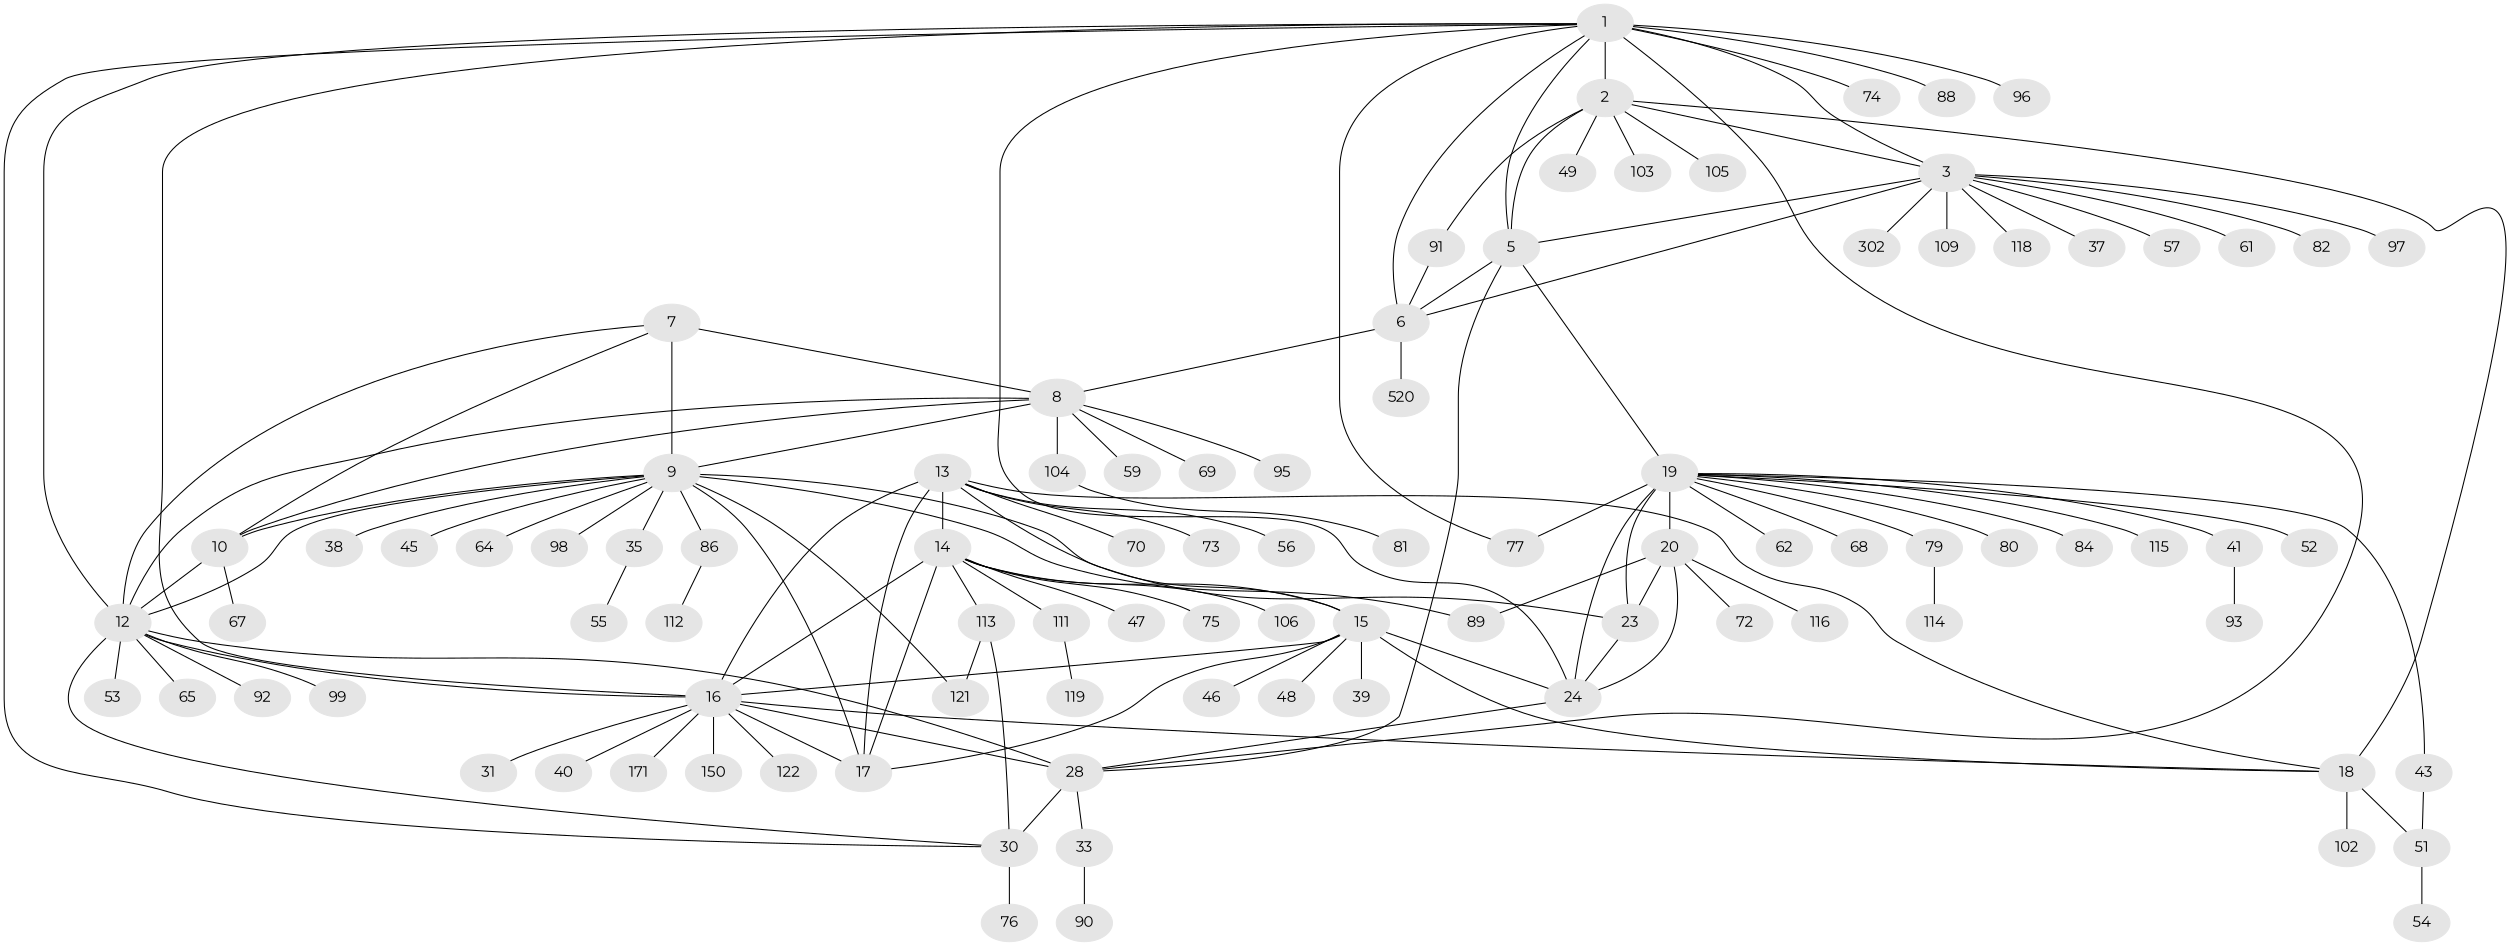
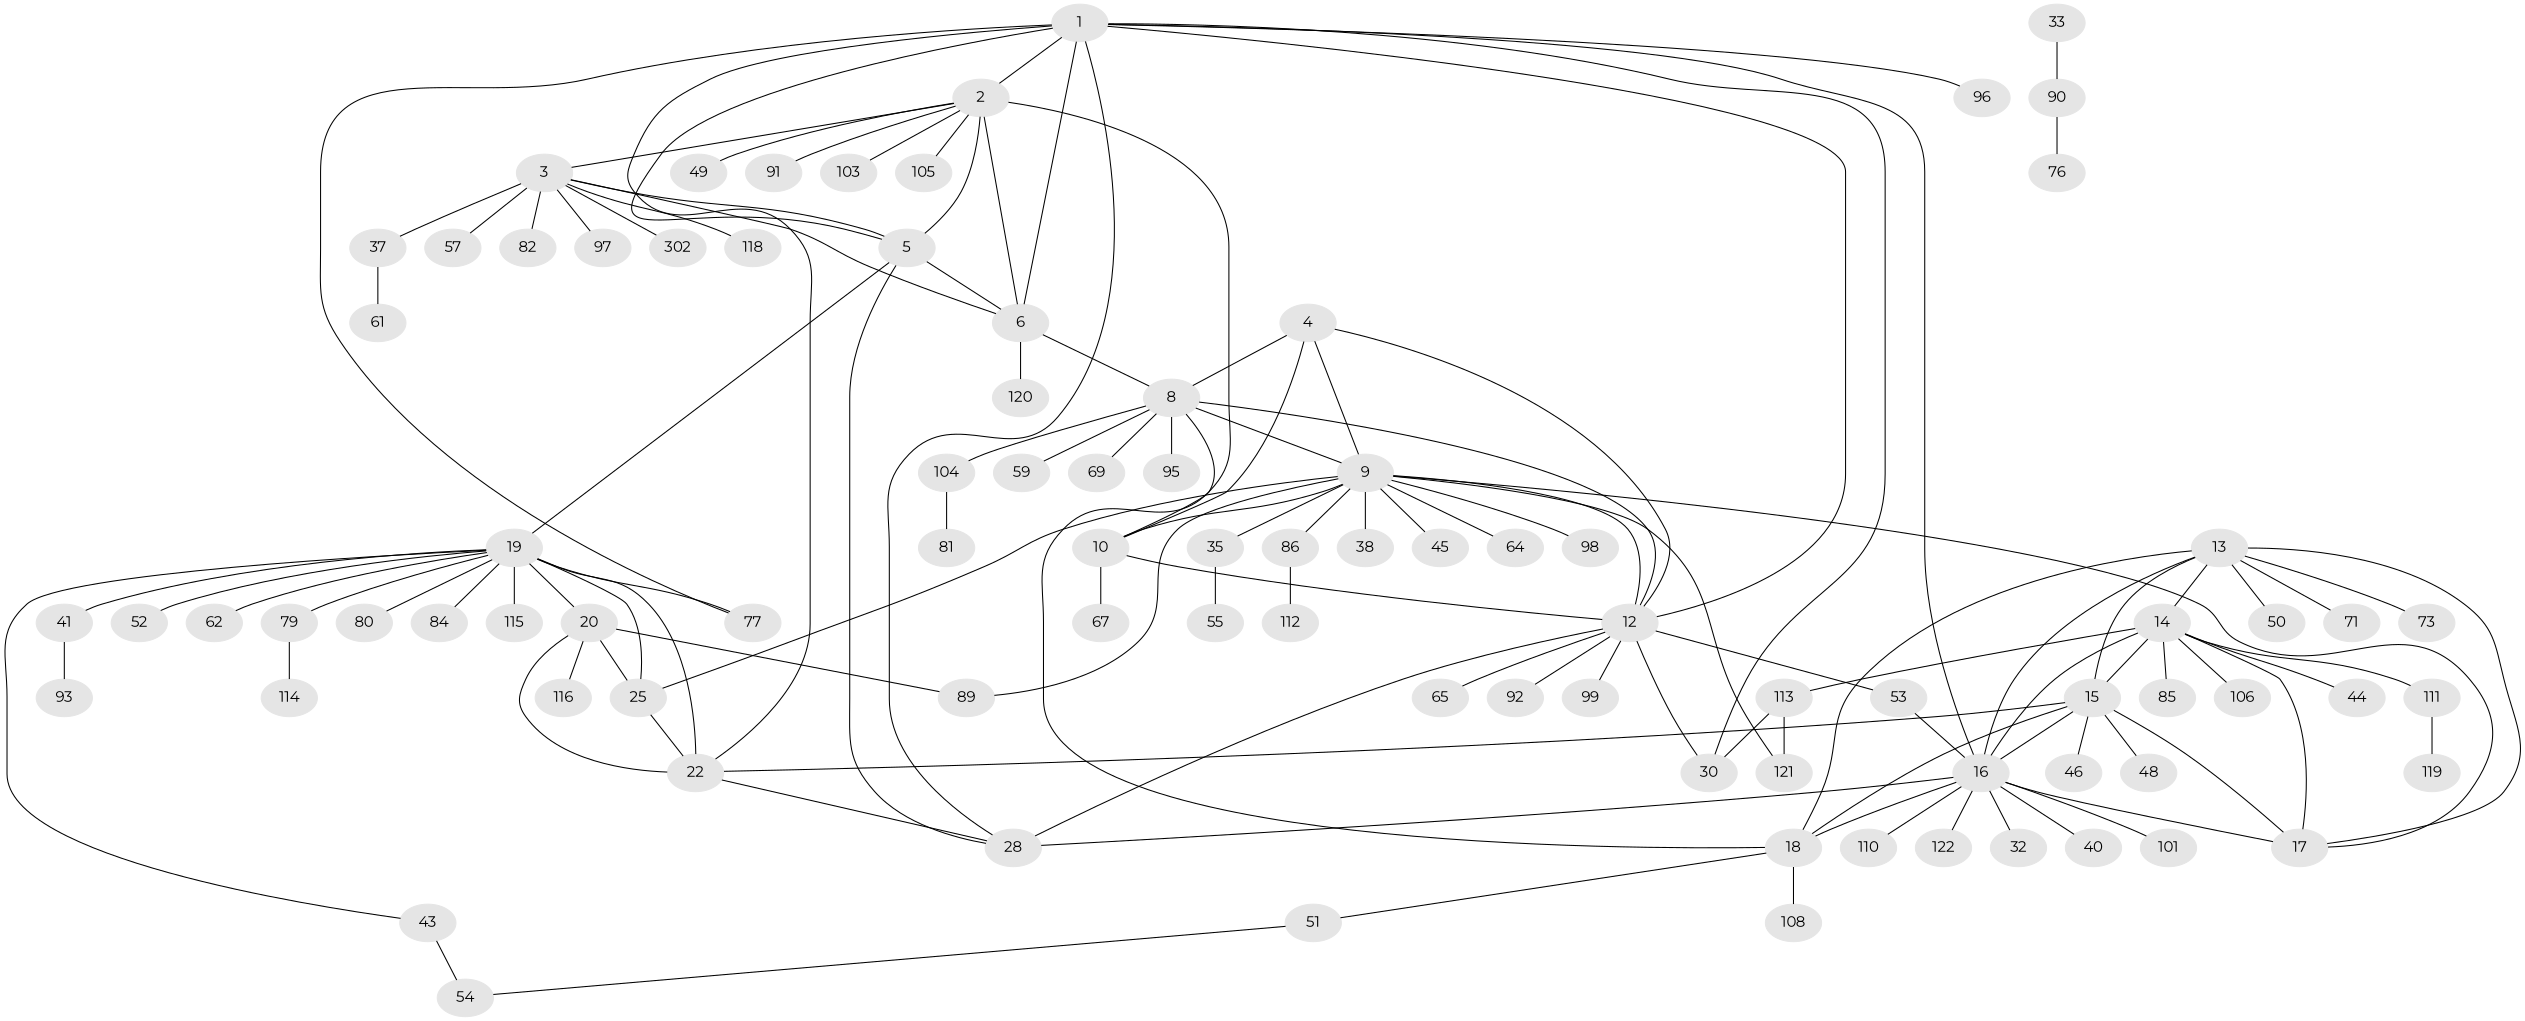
edge "1" -- "3": removed
node "74": removed
node "88": removed
edge "3" -- "61": now "37" -- "61"
node "109": removed
edge "91" -- "6": now "2" -- "6"
node "7": label "7" -> "4"
node "520": label "520" -> "120"
node "70": label "70" -> "71"
node "56": label "56" -> "50"
node "68": removed
node "47": label "47" -> "44"
node "75": label "75" -> "85"
node "23": label "23" -> "25"
node "72": removed
edge "12" -- "16": now "53" -- "16"
node "39": removed
node "24": label "24" -> "22"
node "31": label "31" -> "32"
node "171": label "171" -> "101"
node "150": label "150" -> "110"
edge "28" -- "30": removed
edge "28" -- "33": removed
edge "43" -- "51": now "43" -- "54"
node "102": label "102" -> "108"
edge "30" -- "76": now "90" -- "76"
